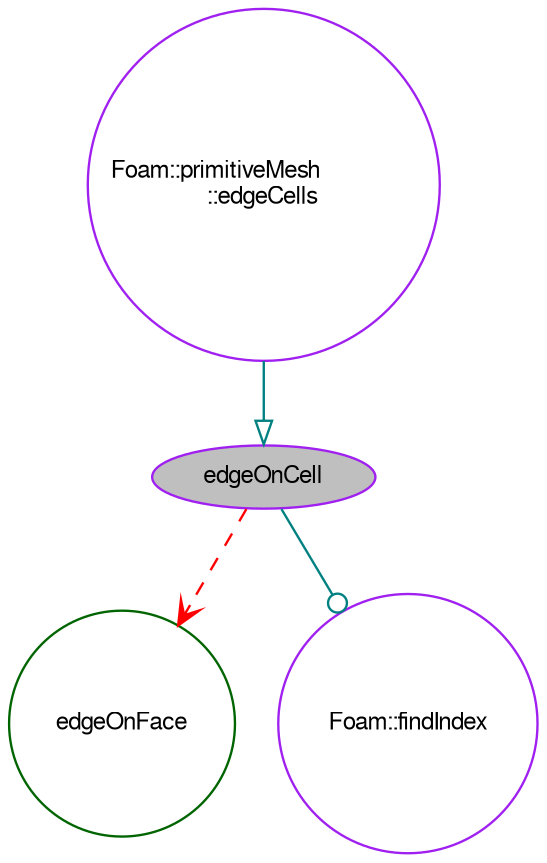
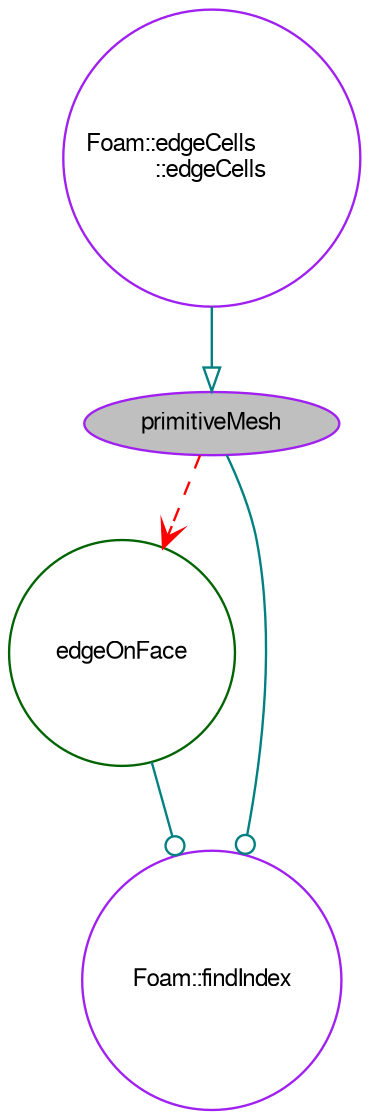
node "Foam::primitiveMesh ::edgeCells": label "Foam::primitiveMesh ::edgeCells" -> "Foam::edgeCells ::edgeCells"
node "edgeOnCell": label "edgeOnCell" -> "primitiveMesh"
edge "edgeOnFace" -> "Foam::findIndex": added
